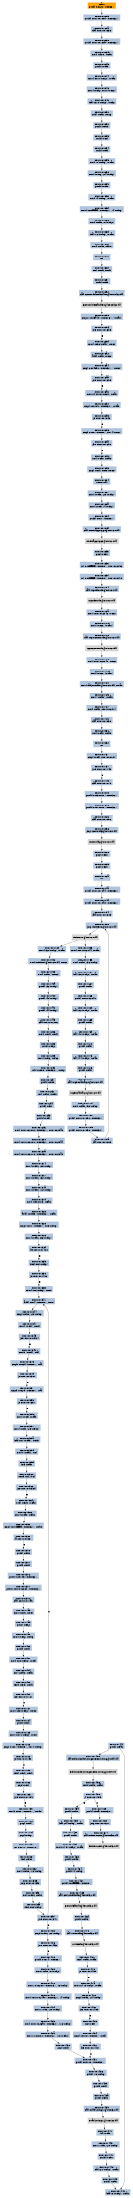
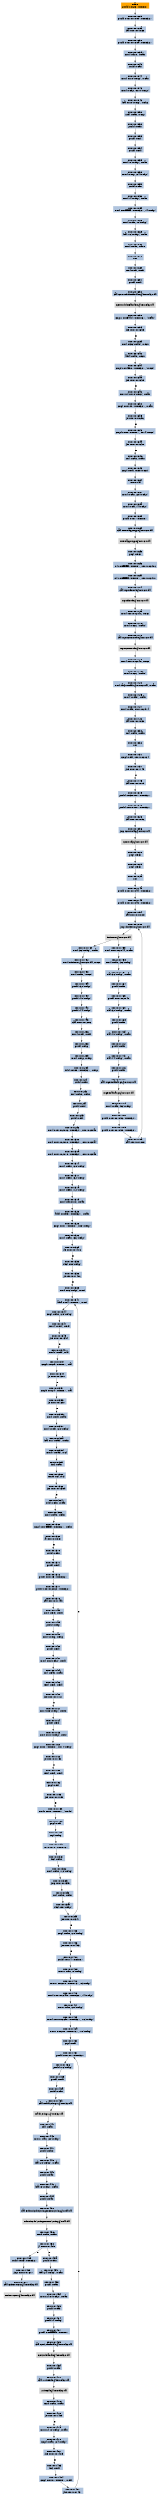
edge "0x0100144f pushl %eax" -> "0x0100144c leal -8(%ebp), %eax": reversed
